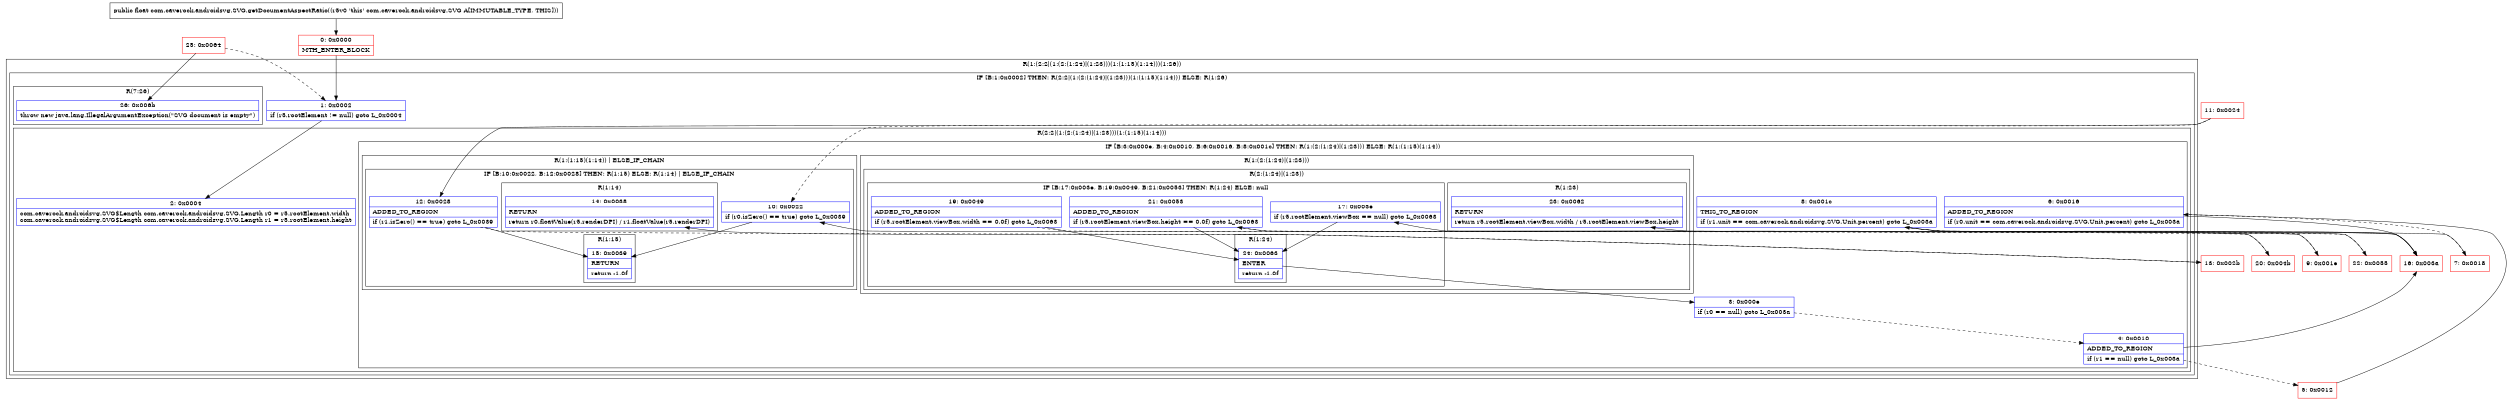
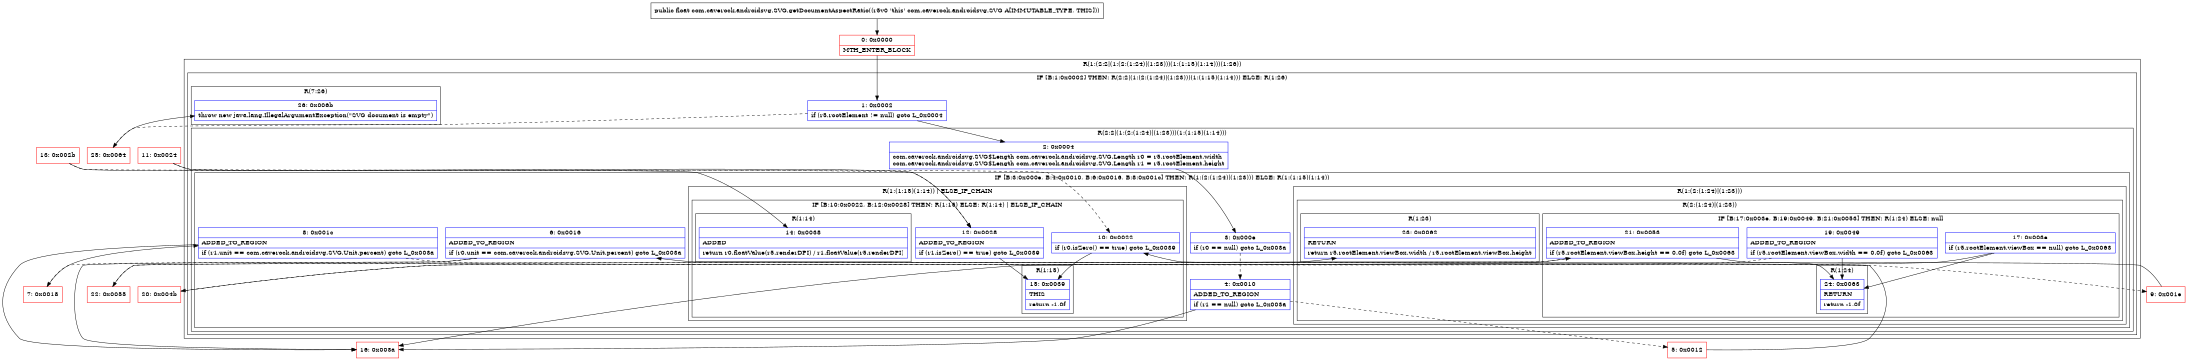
edge "25: 0x0064" -> "1: 0x0002": reversed
node "14: 0x0038": text "RETURN" -> "ADDED"
node "8: 0x001c": text "THIS_TO_REGION" -> "ADDED_TO_REGION"
edge "16: 0x003a" -> "17: 0x003e": reversed
edge "12: 0x0028" -> "13: 0x002b": reversed
node "15: 0x0039": text "RETURN" -> "THIS"
node "24: 0x0063": text "ENTER" -> "RETURN"
edge "24: 0x0063" -> "3: 0x000e": now "2: 0x0004" -> "3: 0x000e"
